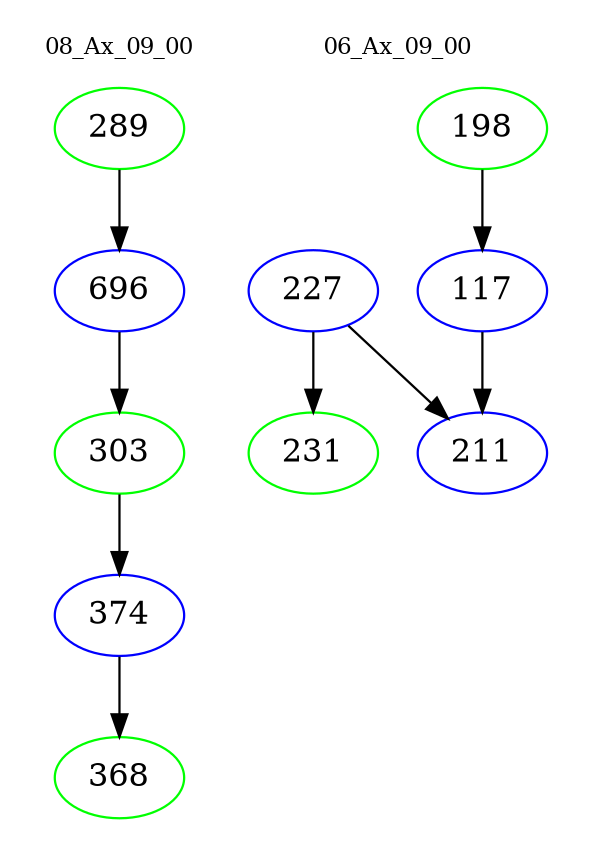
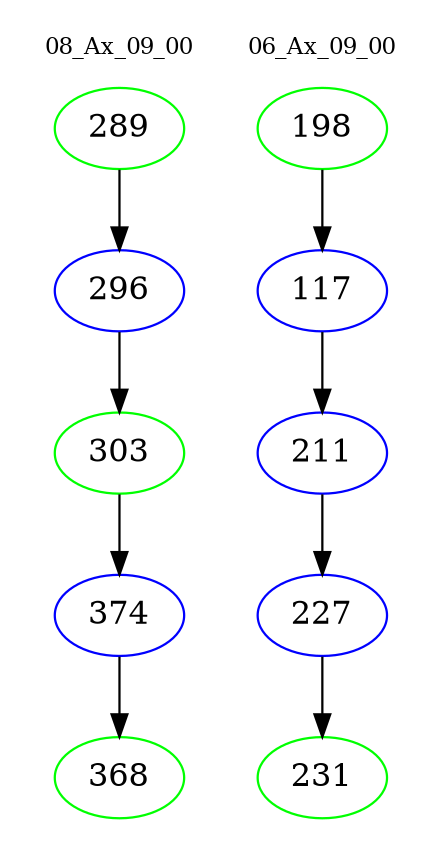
node "696": label "696" -> "296"
edge "227" -> "211": reversed
